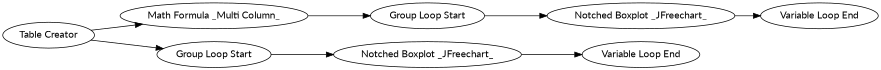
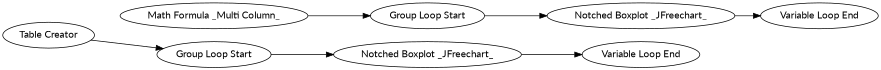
edge "Table Creator" -> "Math Formula _Multi Column_": removed
